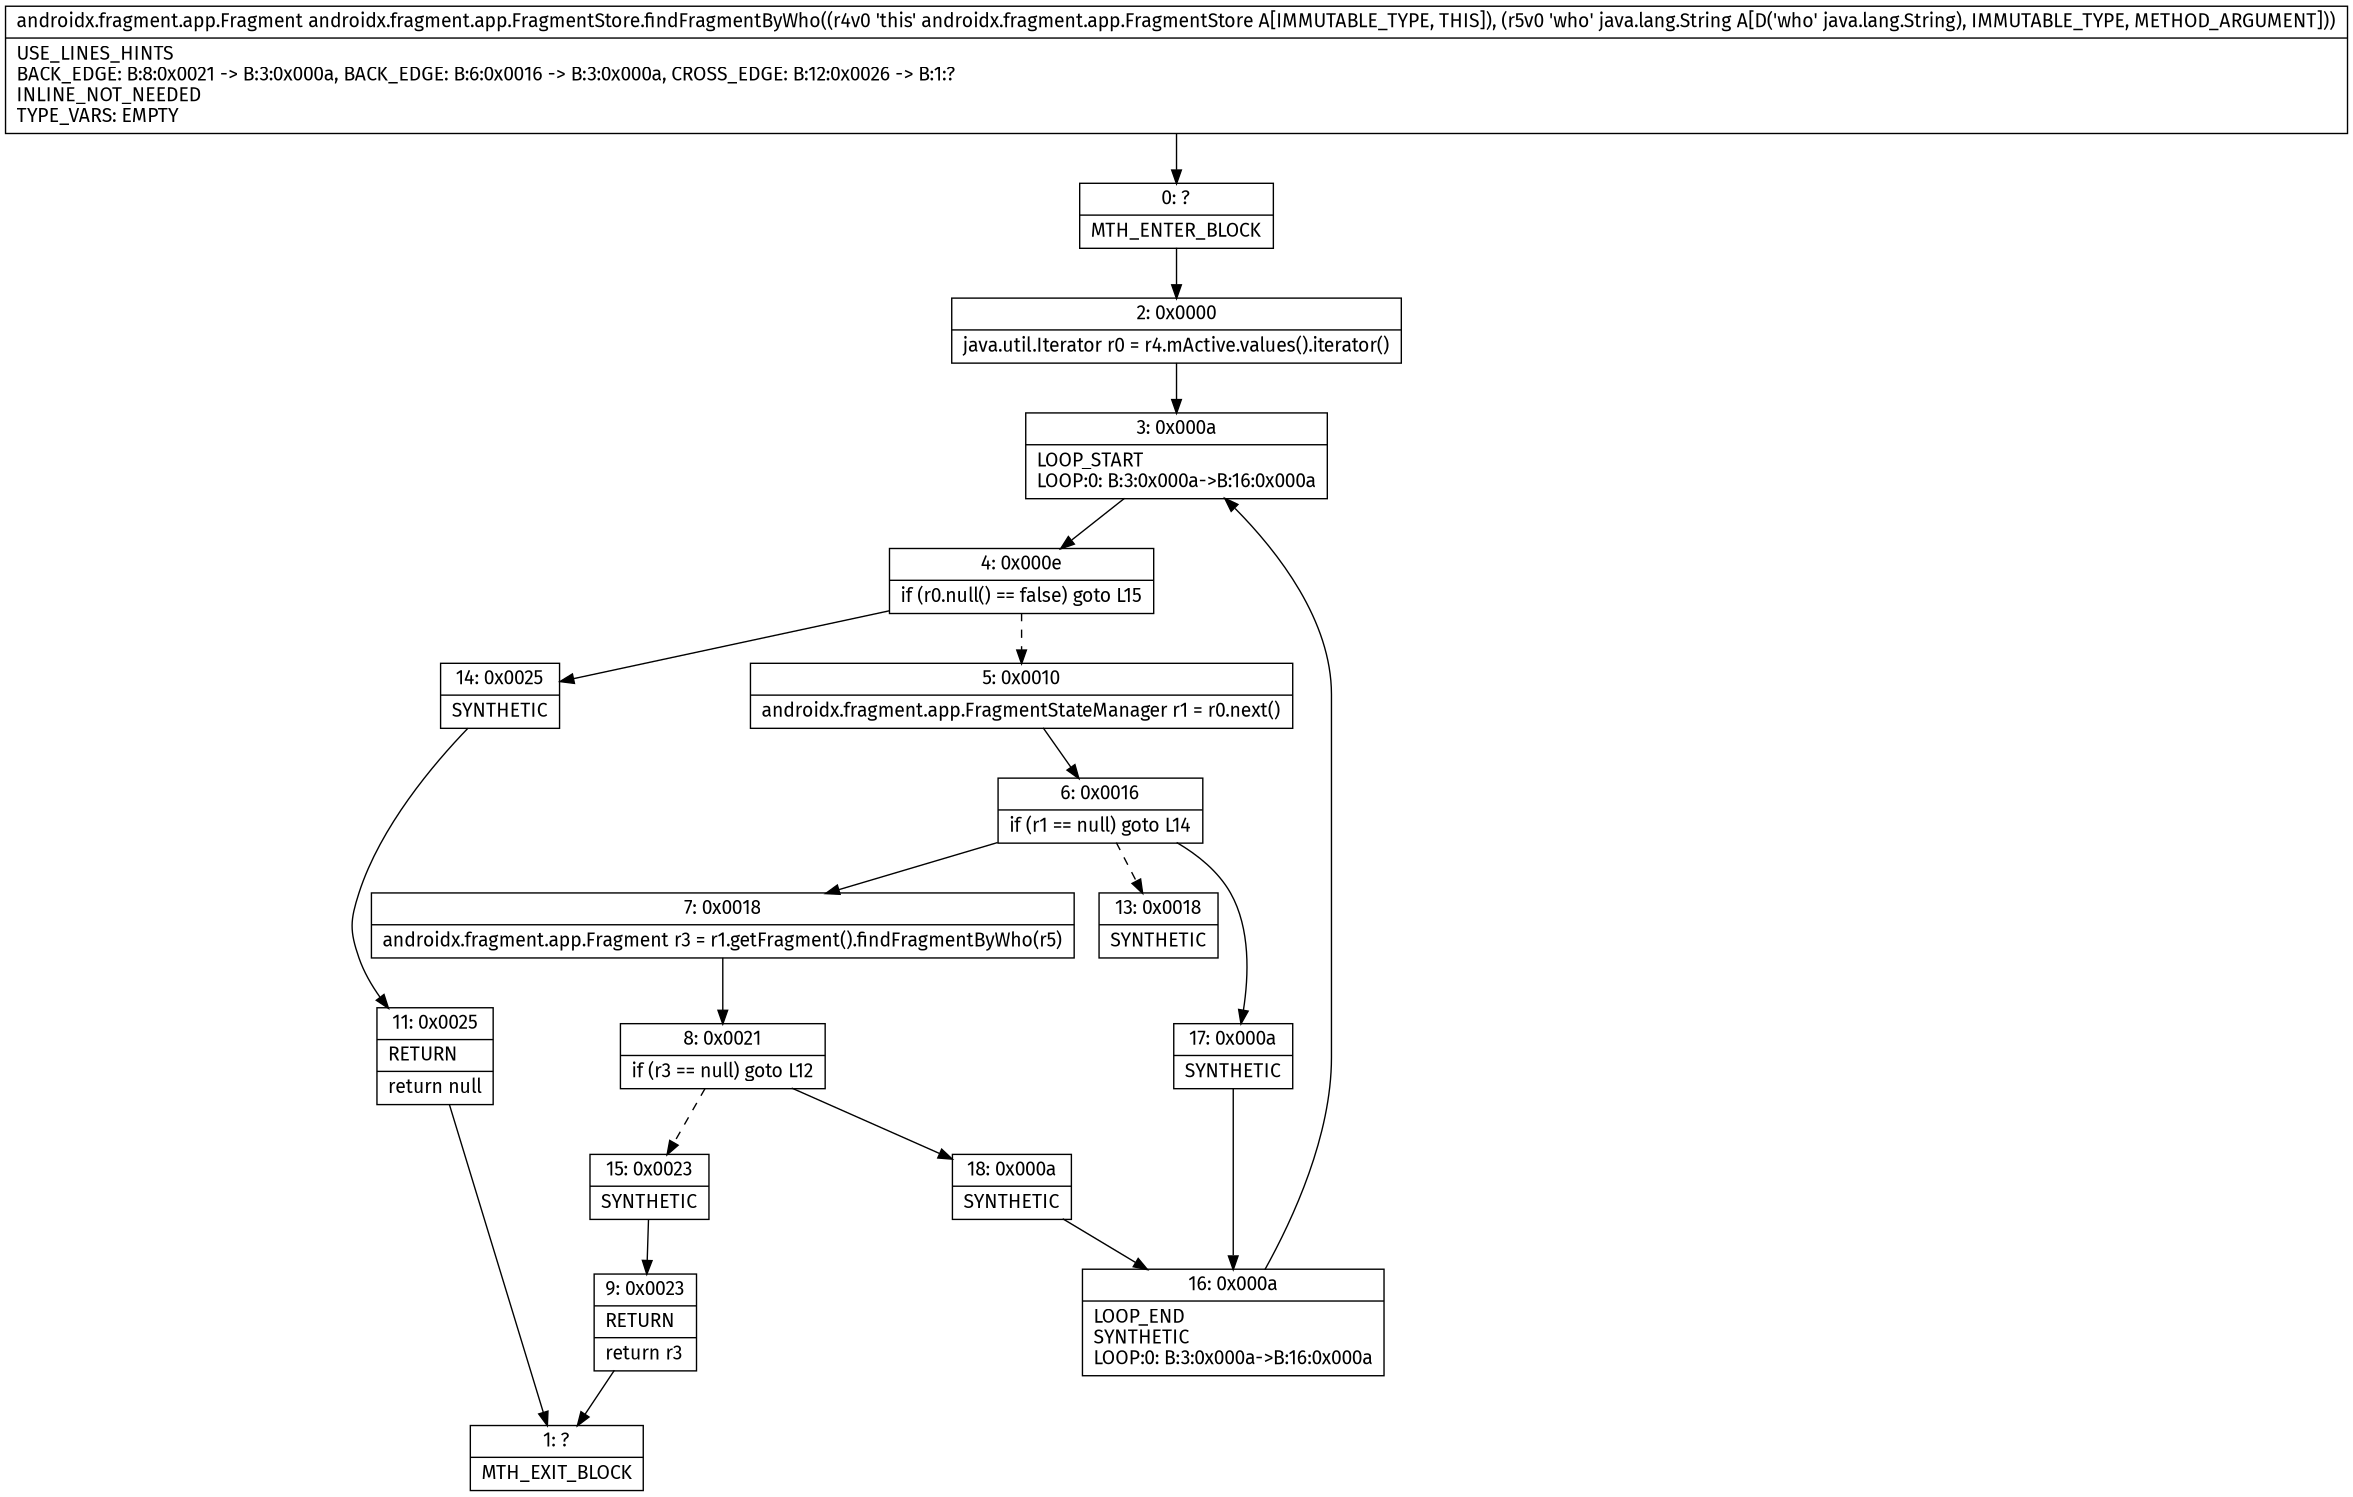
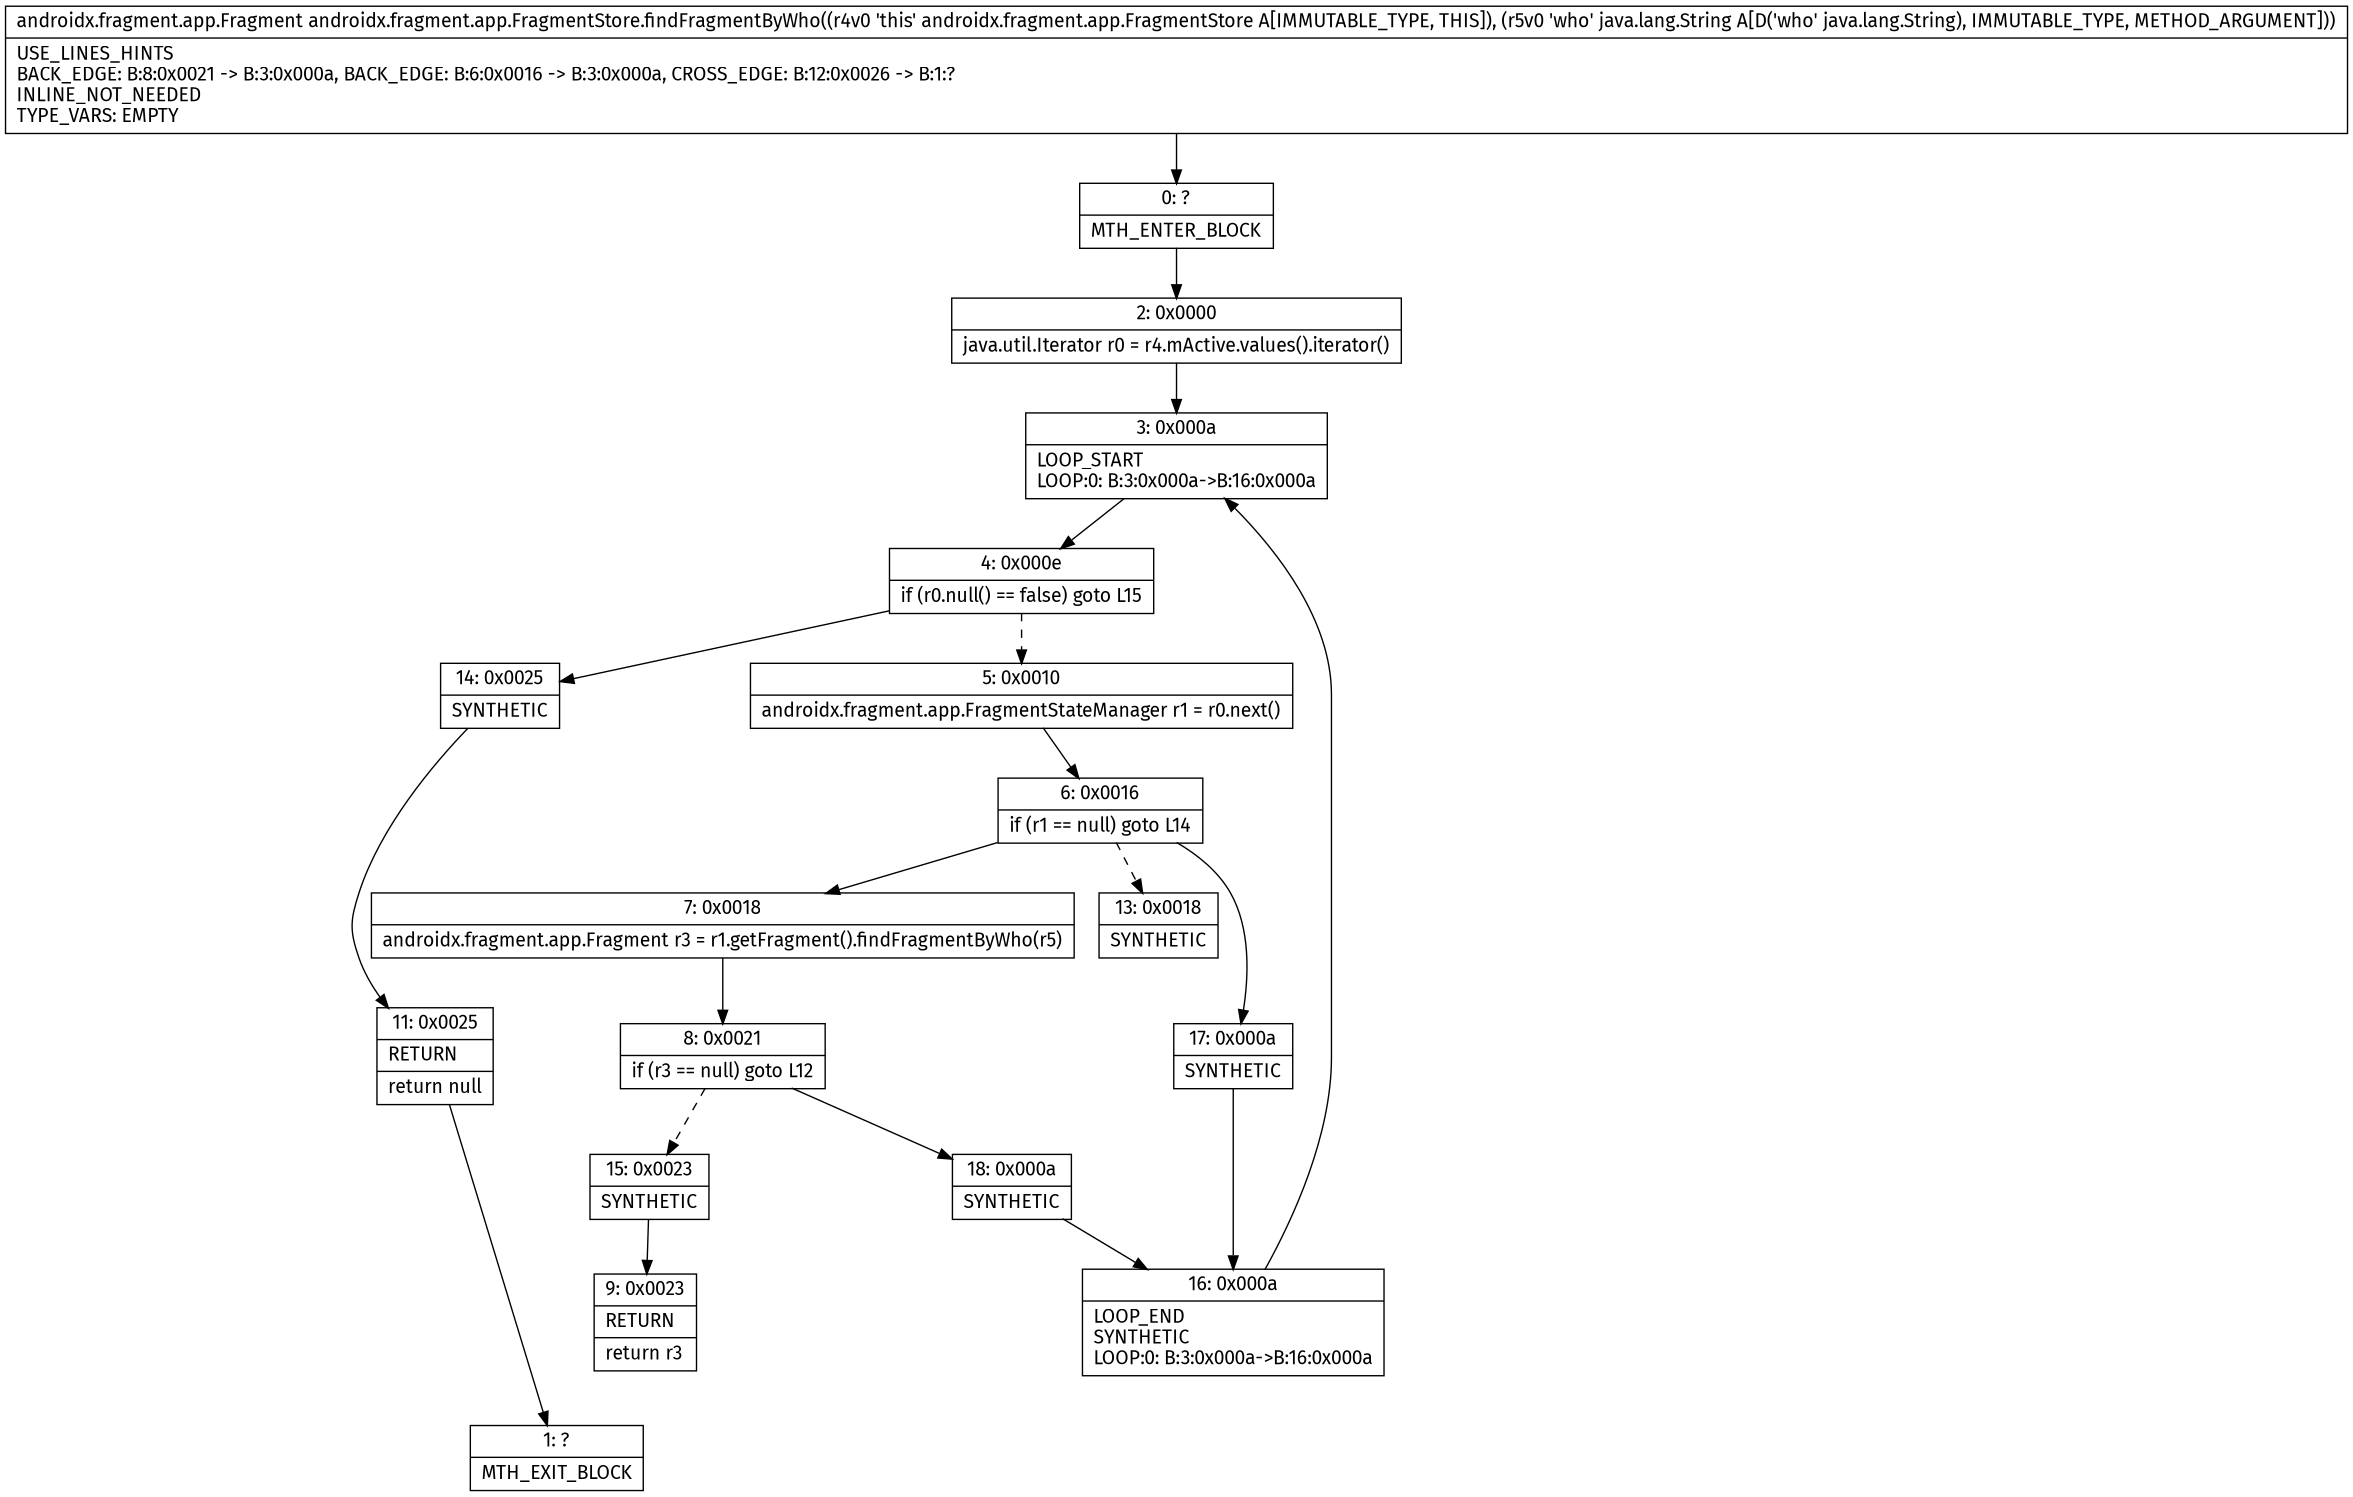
edge "9: 0x0023" -> "1: ?": removed
